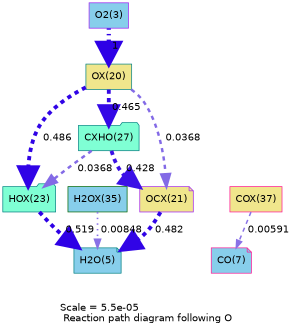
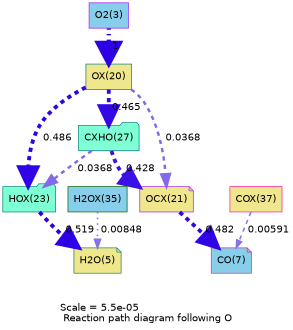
edge "OCX(21)" -> "H2O(5)": now "OCX(21)" -> "CO(7)"
node "H2O(5)": fillcolor skyblue -> khaki
